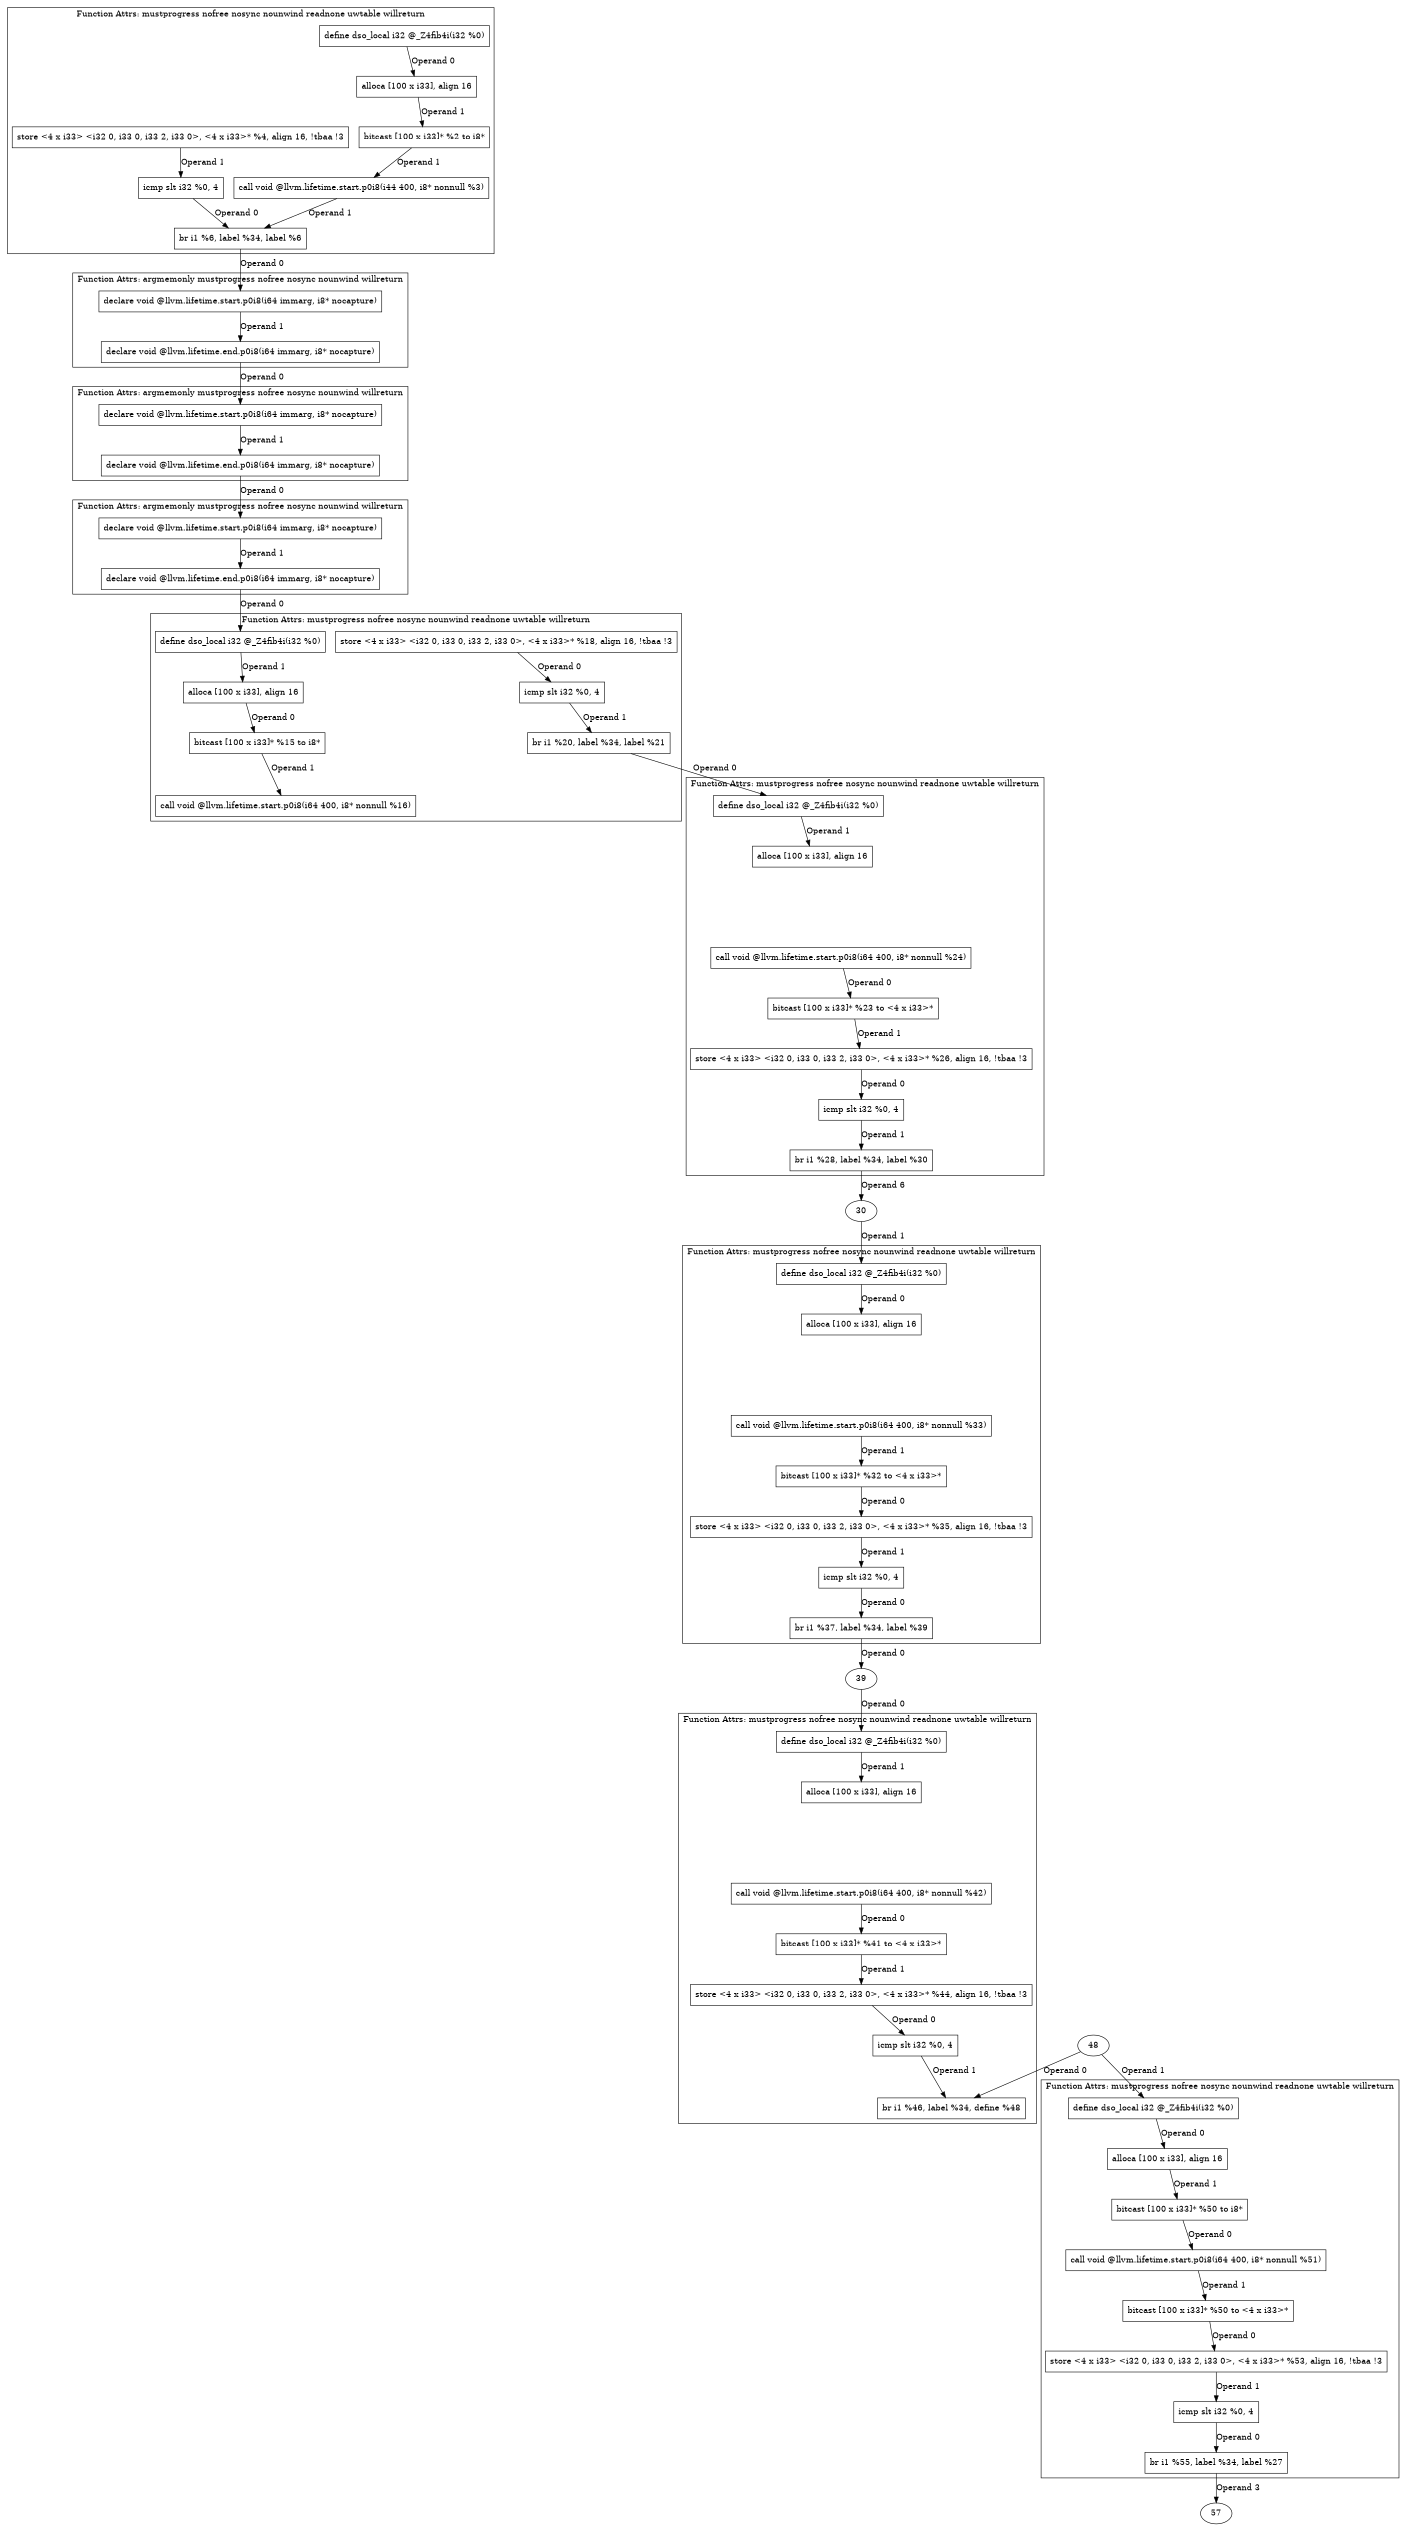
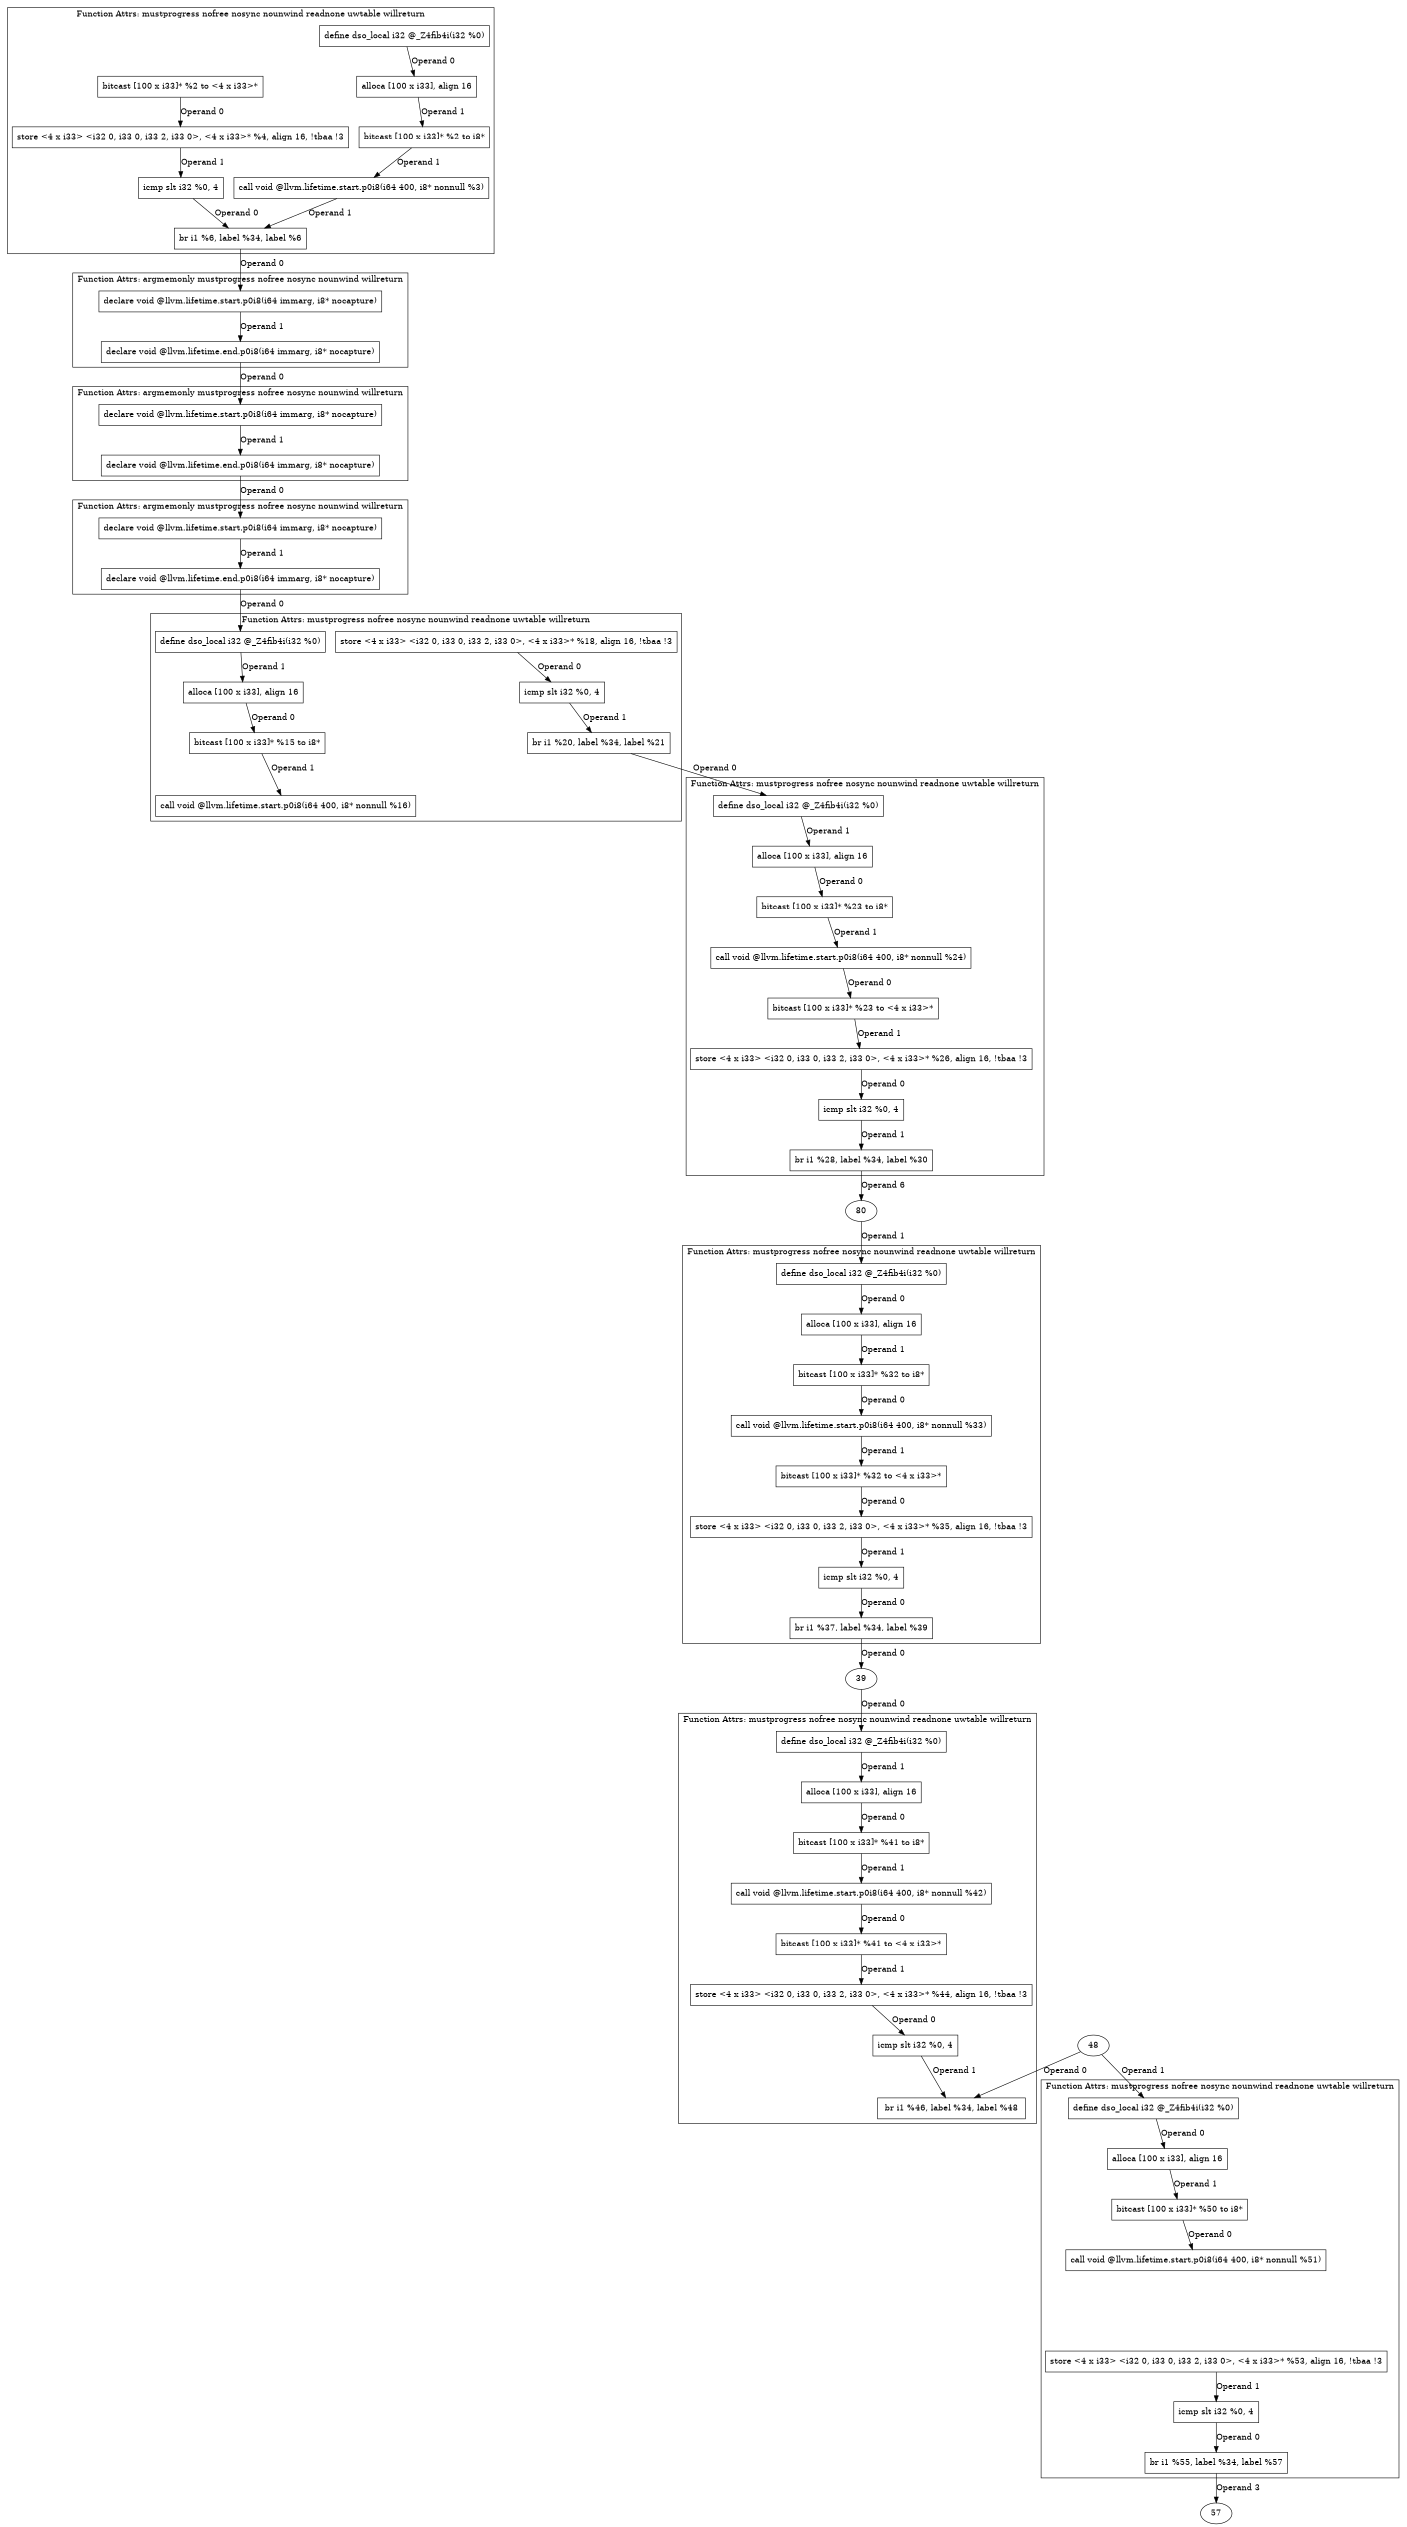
node "bitcast [100 x i33]* %2 to <4 x i33>*": added
node "call void @llvm.lifetime.start.p0i8(i44 400, i8* nonnull %3)": label "call void @llvm.lifetime.start.p0i8(i44 400, i8* nonnull %3)" -> "call void @llvm.lifetime.start.p0i8(i64 400, i8* nonnull %3)"
node "bitcast [100 x i33]* %23 to i8*": added
node "30": label "30" -> "80"
node "bitcast [100 x i33]* %32 to i8*": added
node "bitcast [100 x i33]* %41 to i8*": added
node "br i1 %46, label %34, define %48": label "br i1 %46, label %34, define %48" -> "br i1 %46, label %34, label %48"
node "bitcast [100 x i33]* %50 to <4 x i33>*": removed
node "br i1 %55, label %34, label %27": label "br i1 %55, label %34, label %27" -> "br i1 %55, label %34, label %57"
